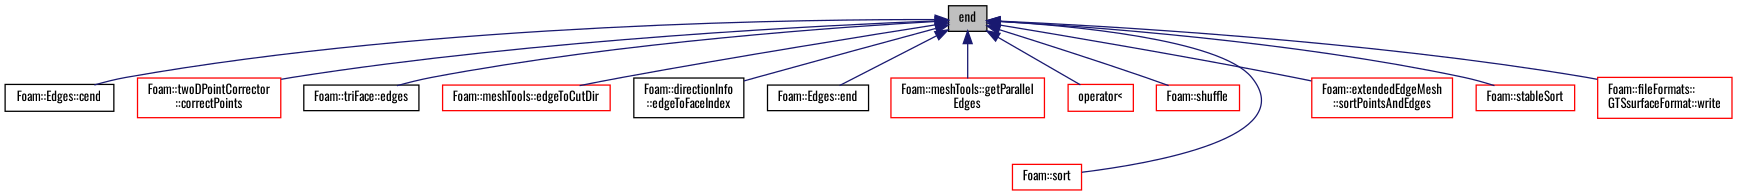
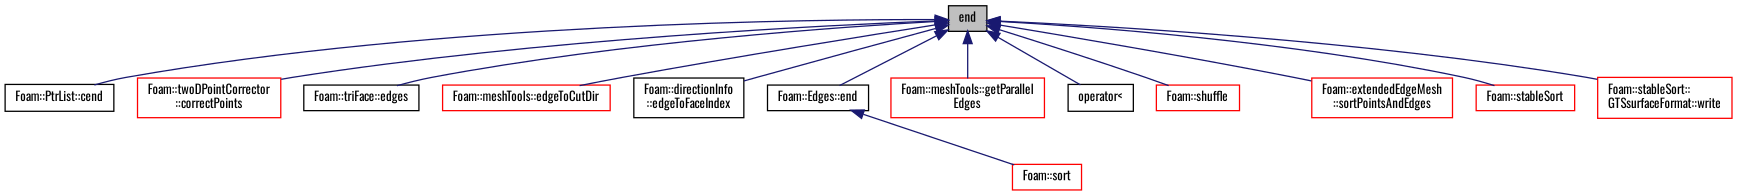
edge "Foam::sort" -> "end": now "Foam::sort" -> "Foam::Edges::end"
node "Foam::Edges::cend": label "Foam::Edges::cend" -> "Foam::PtrList::cend"
node "operator<": color red -> black
node "Foam::fileFormats:: GTSsurfaceFormat::write": label "Foam::fileFormats:: GTSsurfaceFormat::write" -> "Foam::stableSort:: GTSsurfaceFormat::write"
